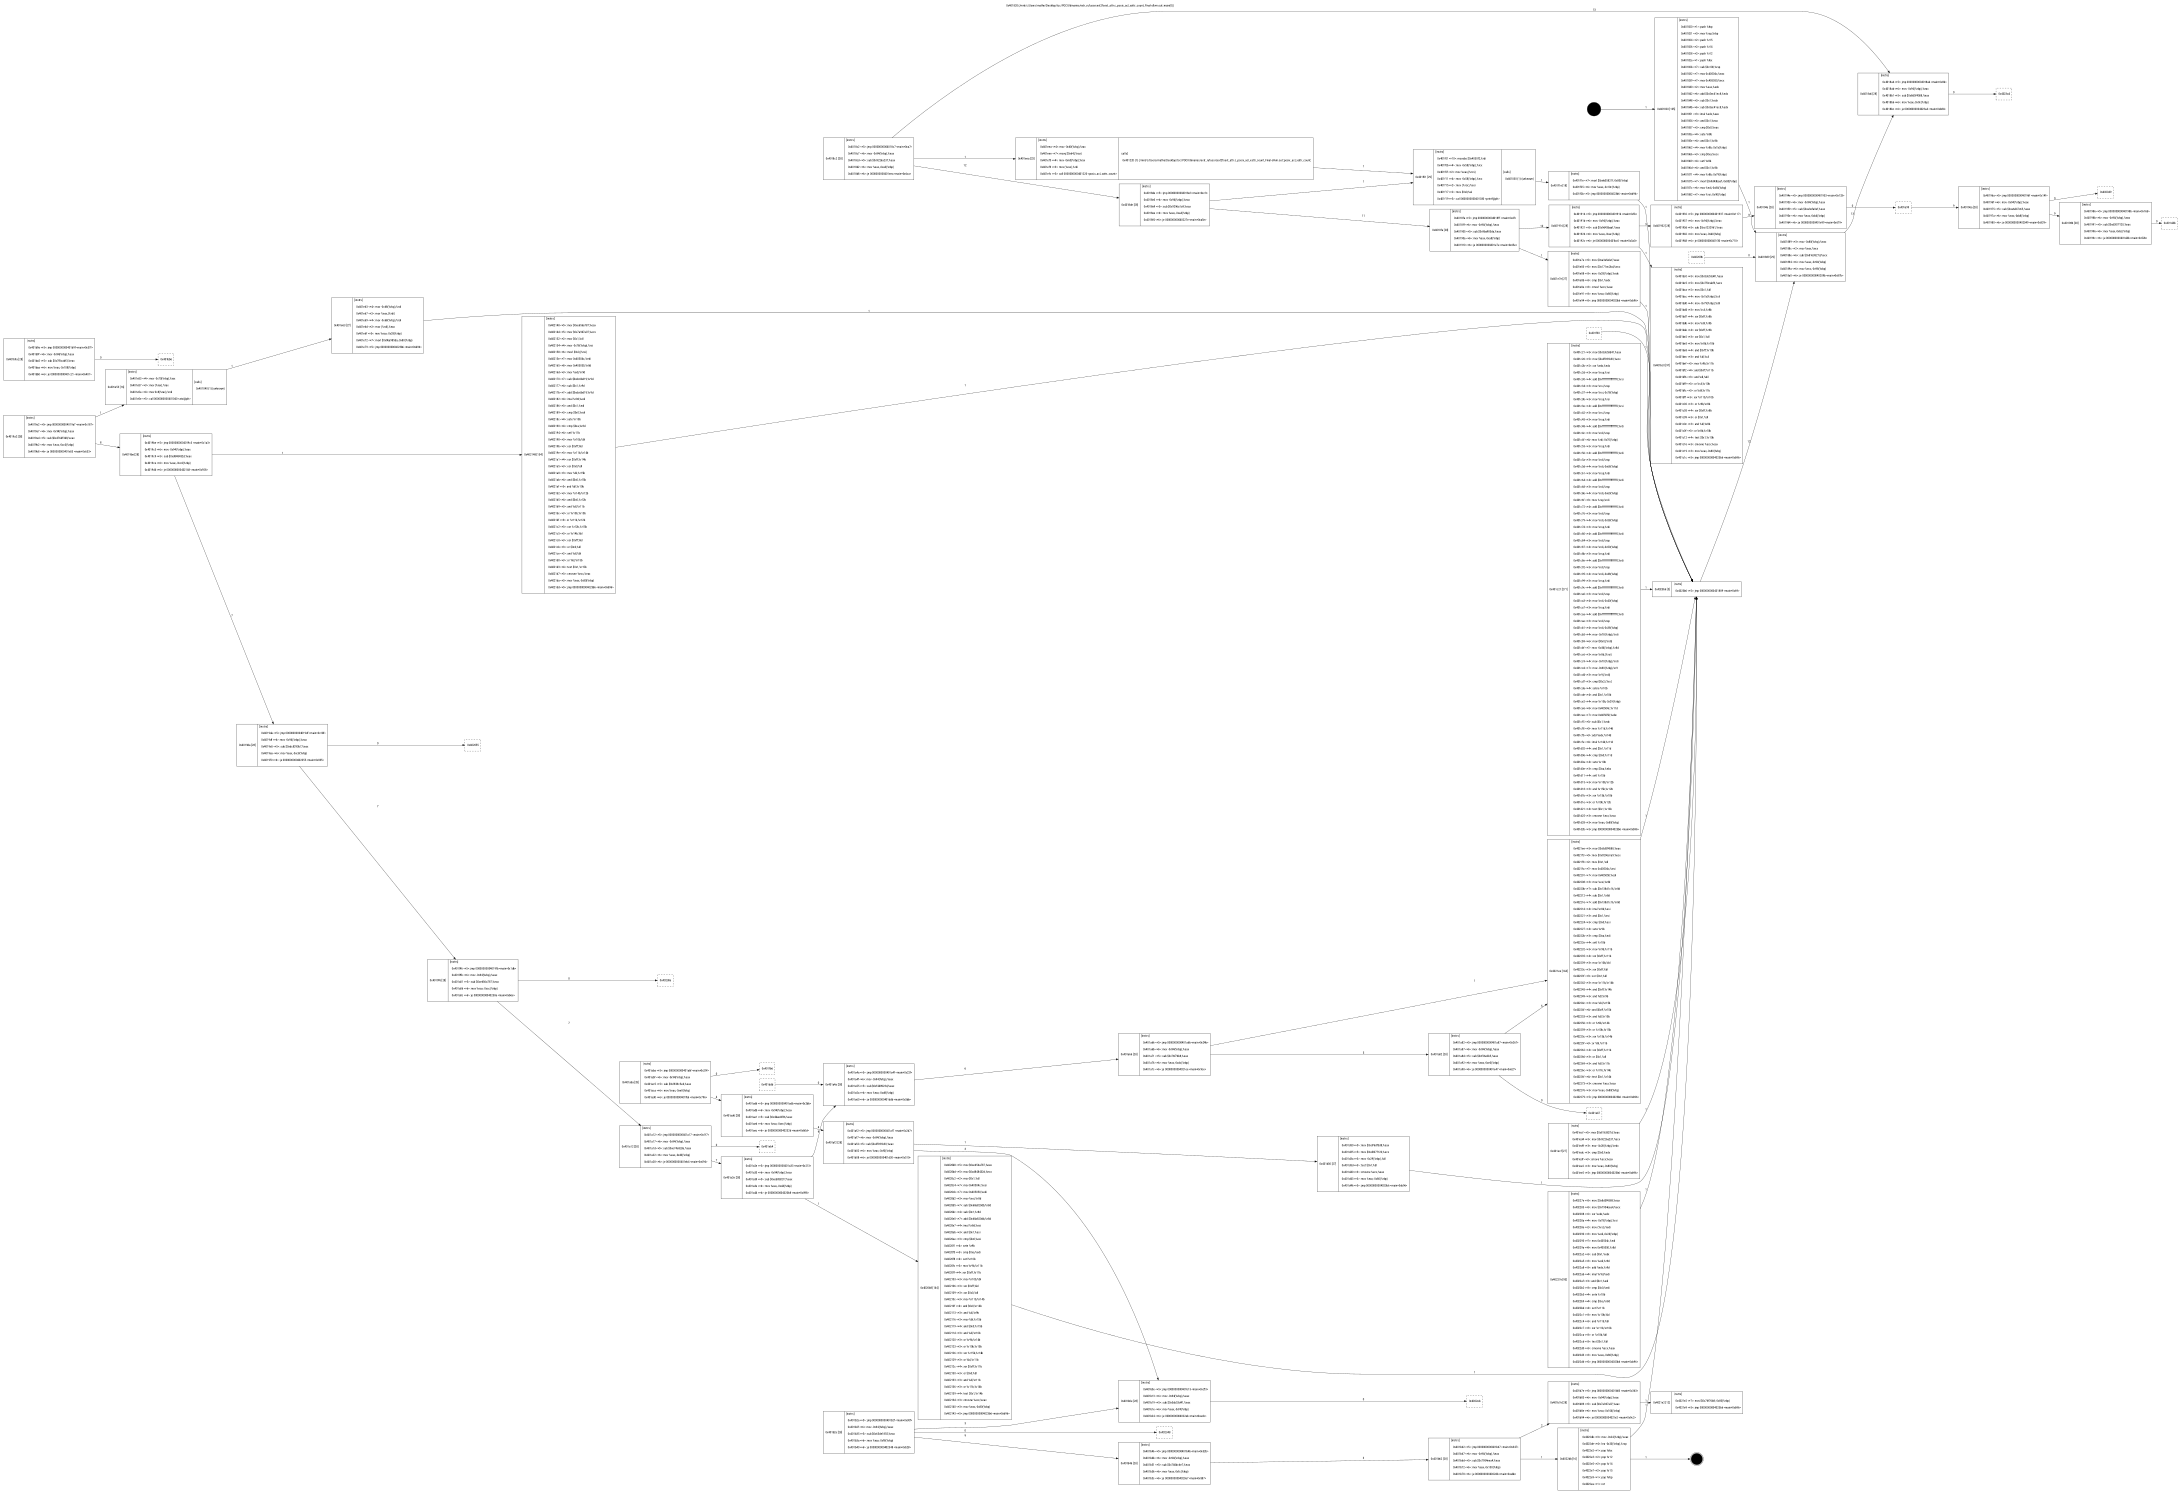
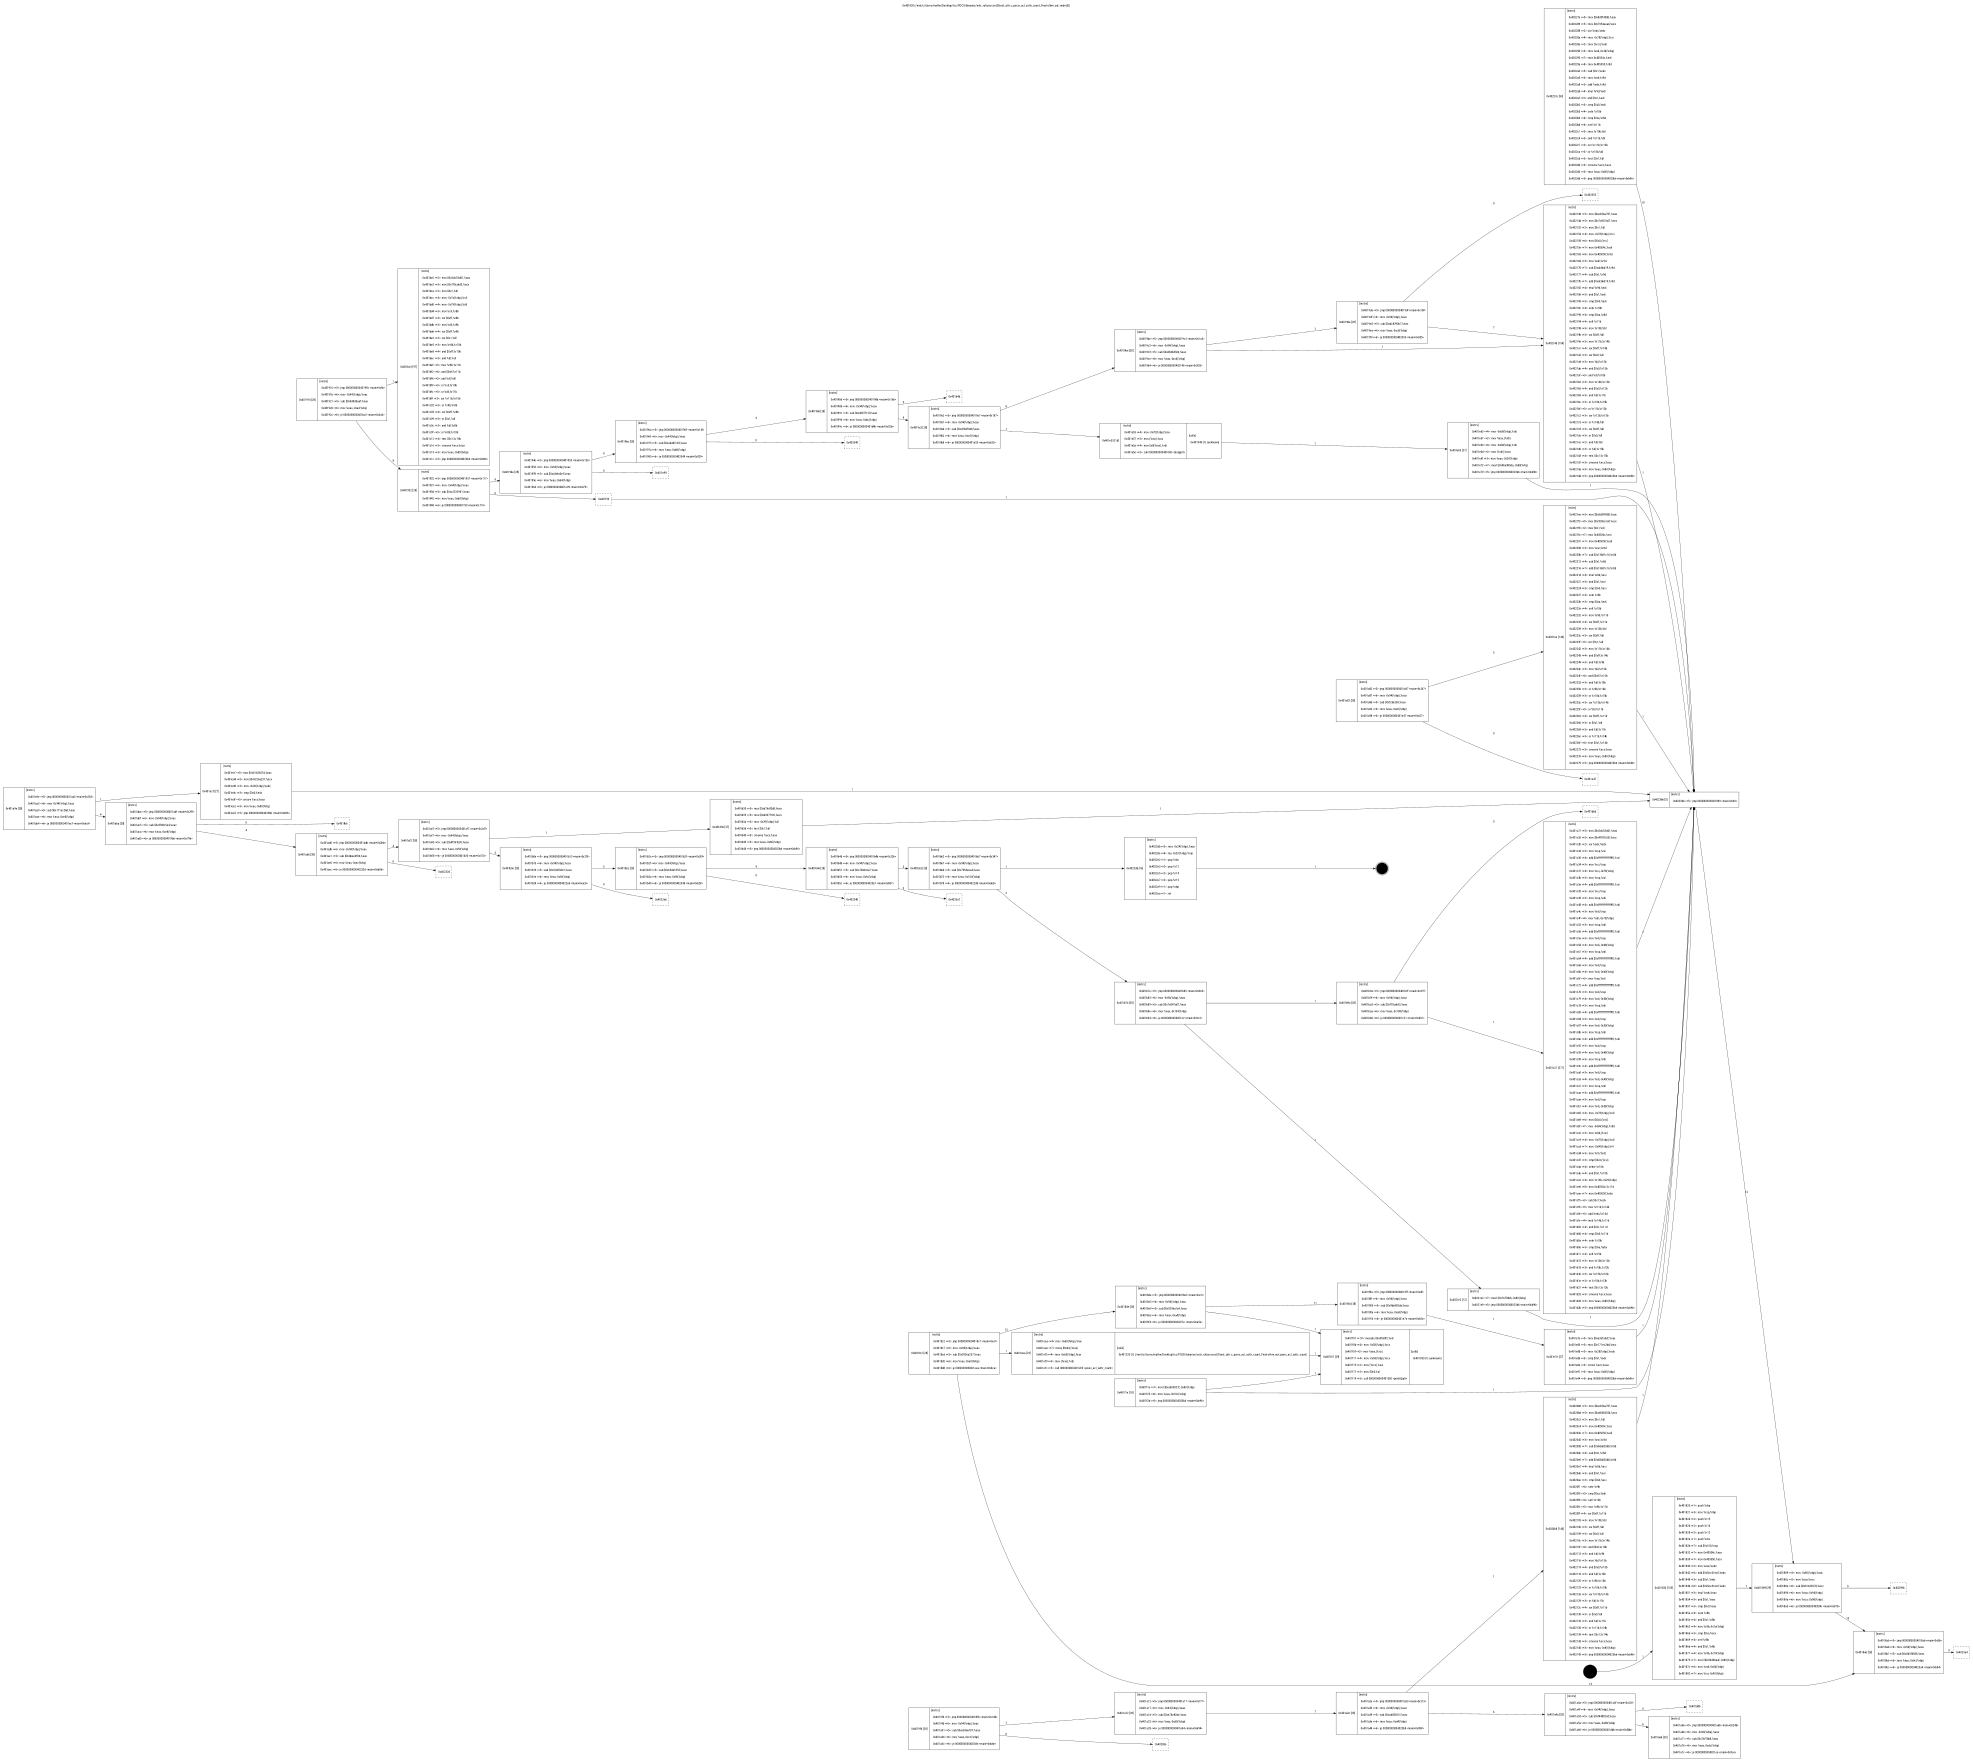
edge "0x401f01 [29]" -> "0x401f1e [18]": reversed
edge "0x401e99" -> "0x40196a [28]": now "0x40194e [28]" -> "0x40196a [28]"
edge "0x4018fa [28]" -> "0x401916 [28]": removed, label "10"
edge "0x40209b" -> "0x401889 [29]": reversed
edge "0x401986 [28]" -> "0x4019a2 [28]": added, label "9"
edge "0x401932 [28]" -> "0x401f30": added, label "0"
node "0x401a9e [28]": added
edge "0x4019da [28]" -> "0x4019f6 [28]": now "0x4019da [28]" -> "0x402148 [154]"
node "0x40232d": added
node "0x4020a7": added
edge "0x401b7e [28]" -> "0x401b9a [28]": added, label "1"
edge "0x401a66 [28]" -> "0x4021ee [144]": removed, label "1"
edge "0x4022db [16]" -> "0x4023b6 [5]": now "0x4021e2 [12]" -> "0x4023b6 [5]"
edge "0x401b9a [28]" -> "0x401c21 [271]": added, label "1"
edge "0x401a66 [28]" -> "0x401a82 [28]": removed, label "5"
edge "0x401ddb" -> "0x401a4a [28]": reversed
node "0x401eb4": removed
edge "0x40227e [93]" -> "0x4023b6 [5]": label " 1" -> " 10"
edge "0x401b2a [28]" -> "0x401b0e [28]": reversed
